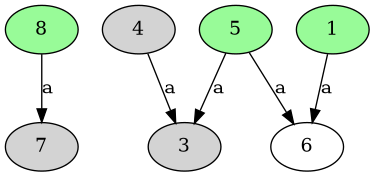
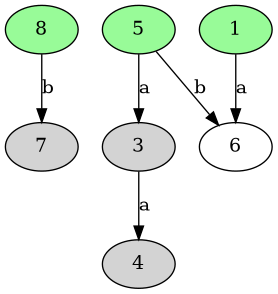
edge "4" -> "3": reversed
edge "8" -> "7": label "a" -> "b"
edge "5" -> "6": label "a" -> "b"
